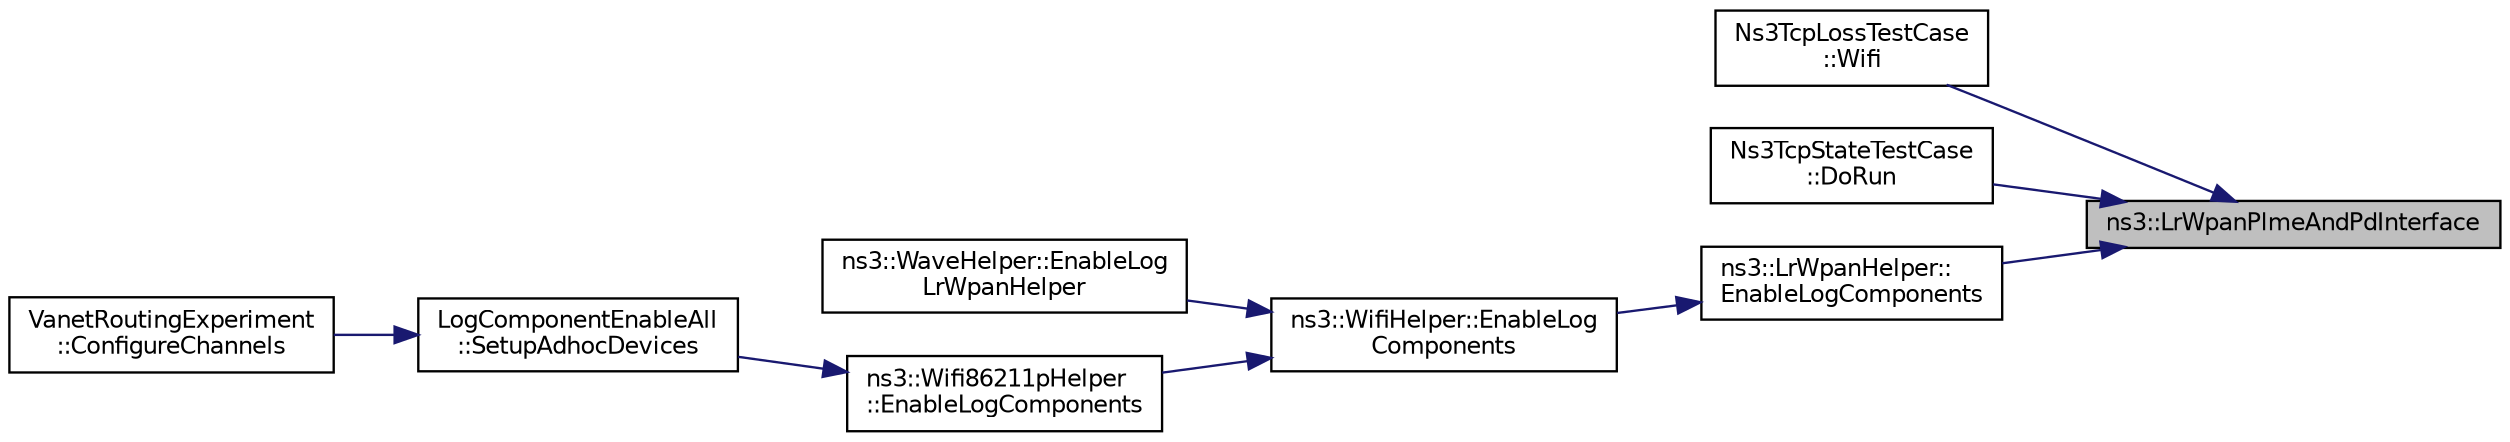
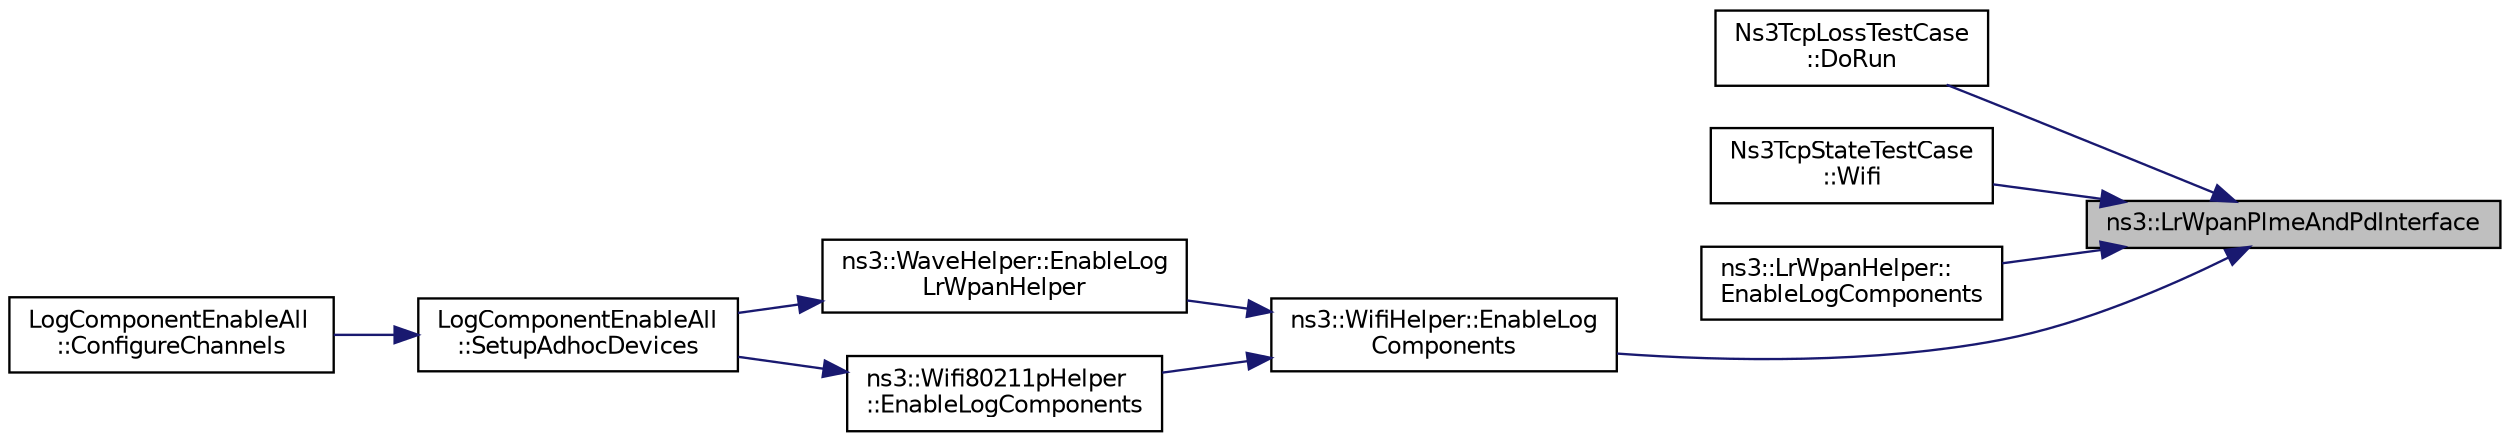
node "Ns3TcpLossTestCase ::Wifi": label "Ns3TcpLossTestCase ::Wifi" -> "Ns3TcpLossTestCase ::DoRun"
node "Ns3TcpStateTestCase ::DoRun": label "Ns3TcpStateTestCase ::DoRun" -> "Ns3TcpStateTestCase ::Wifi"
edge "LogComponentEnableAll ::SetupAdhocDevices" -> "ns3::WaveHelper::EnableLog LrWpanHelper": added
edge "ns3::WifiHelper::EnableLog Components" -> "ns3::LrWpanHelper:: EnableLogComponents": now "ns3::WifiHelper::EnableLog Components" -> "ns3::LrWpanPlmeAndPdInterface"
node "VanetRoutingExperiment ::ConfigureChannels": label "VanetRoutingExperiment ::ConfigureChannels" -> "LogComponentEnableAll ::ConfigureChannels"
node "ns3::Wifi86211pHelper ::EnableLogComponents": label "ns3::Wifi86211pHelper ::EnableLogComponents" -> "ns3::Wifi80211pHelper ::EnableLogComponents"
